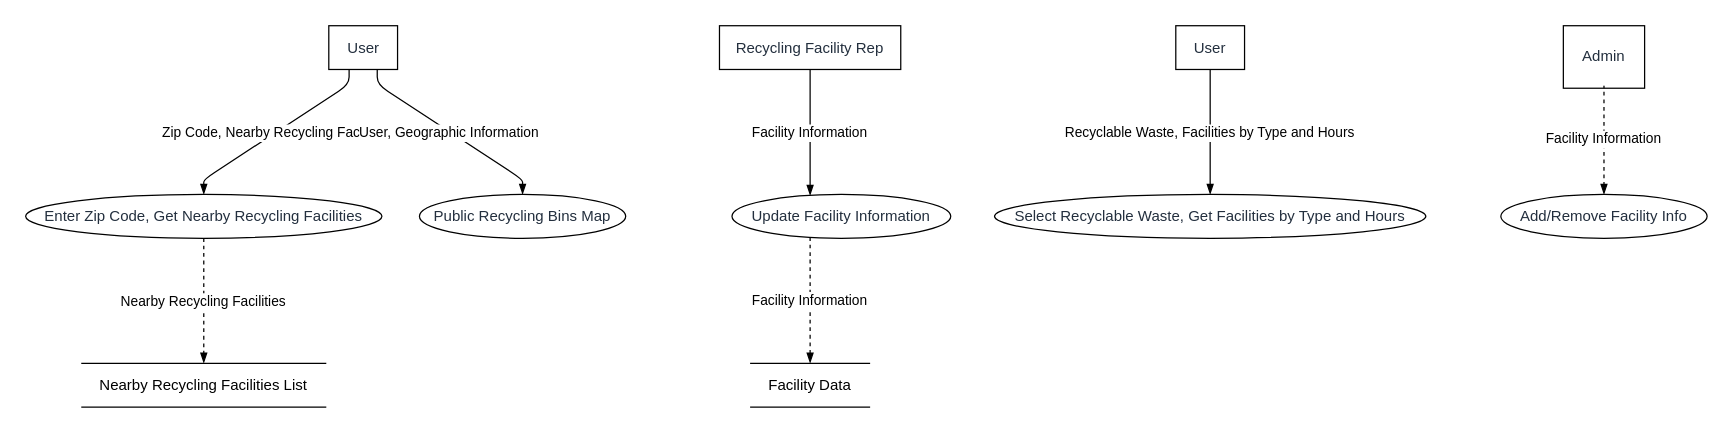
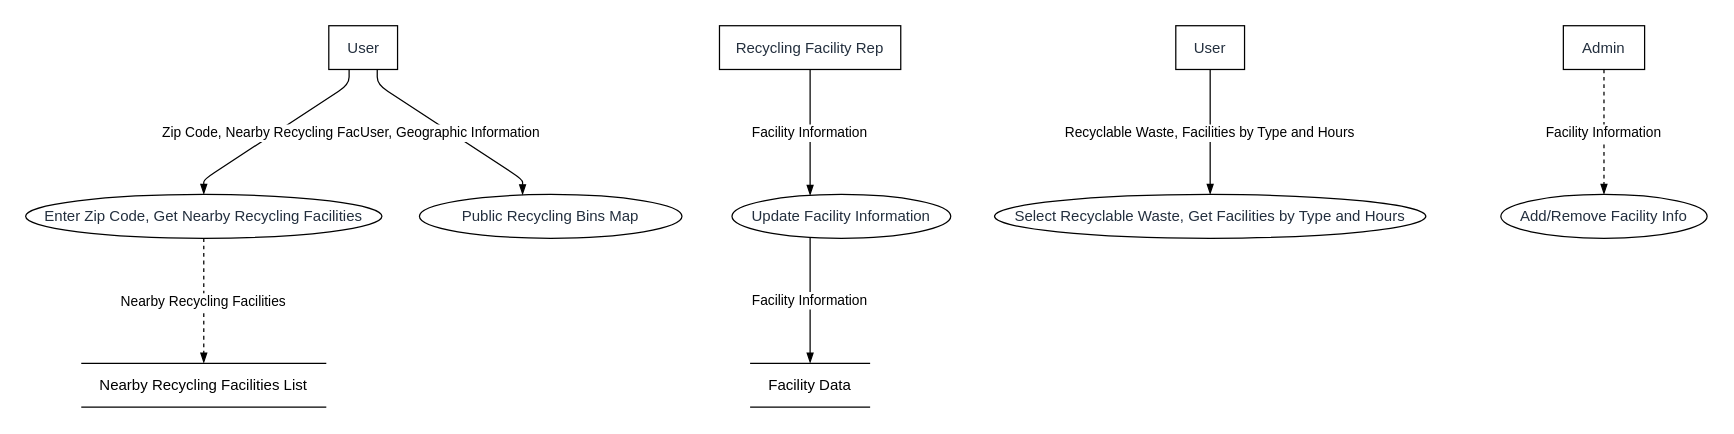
node "Admin": size 81x63 -> 81x44
node "Public Recycling Bins Map": size 206x44 -> 263x44
edge "Update Facility Information" -> "Facility Data": style dashed -> solid
